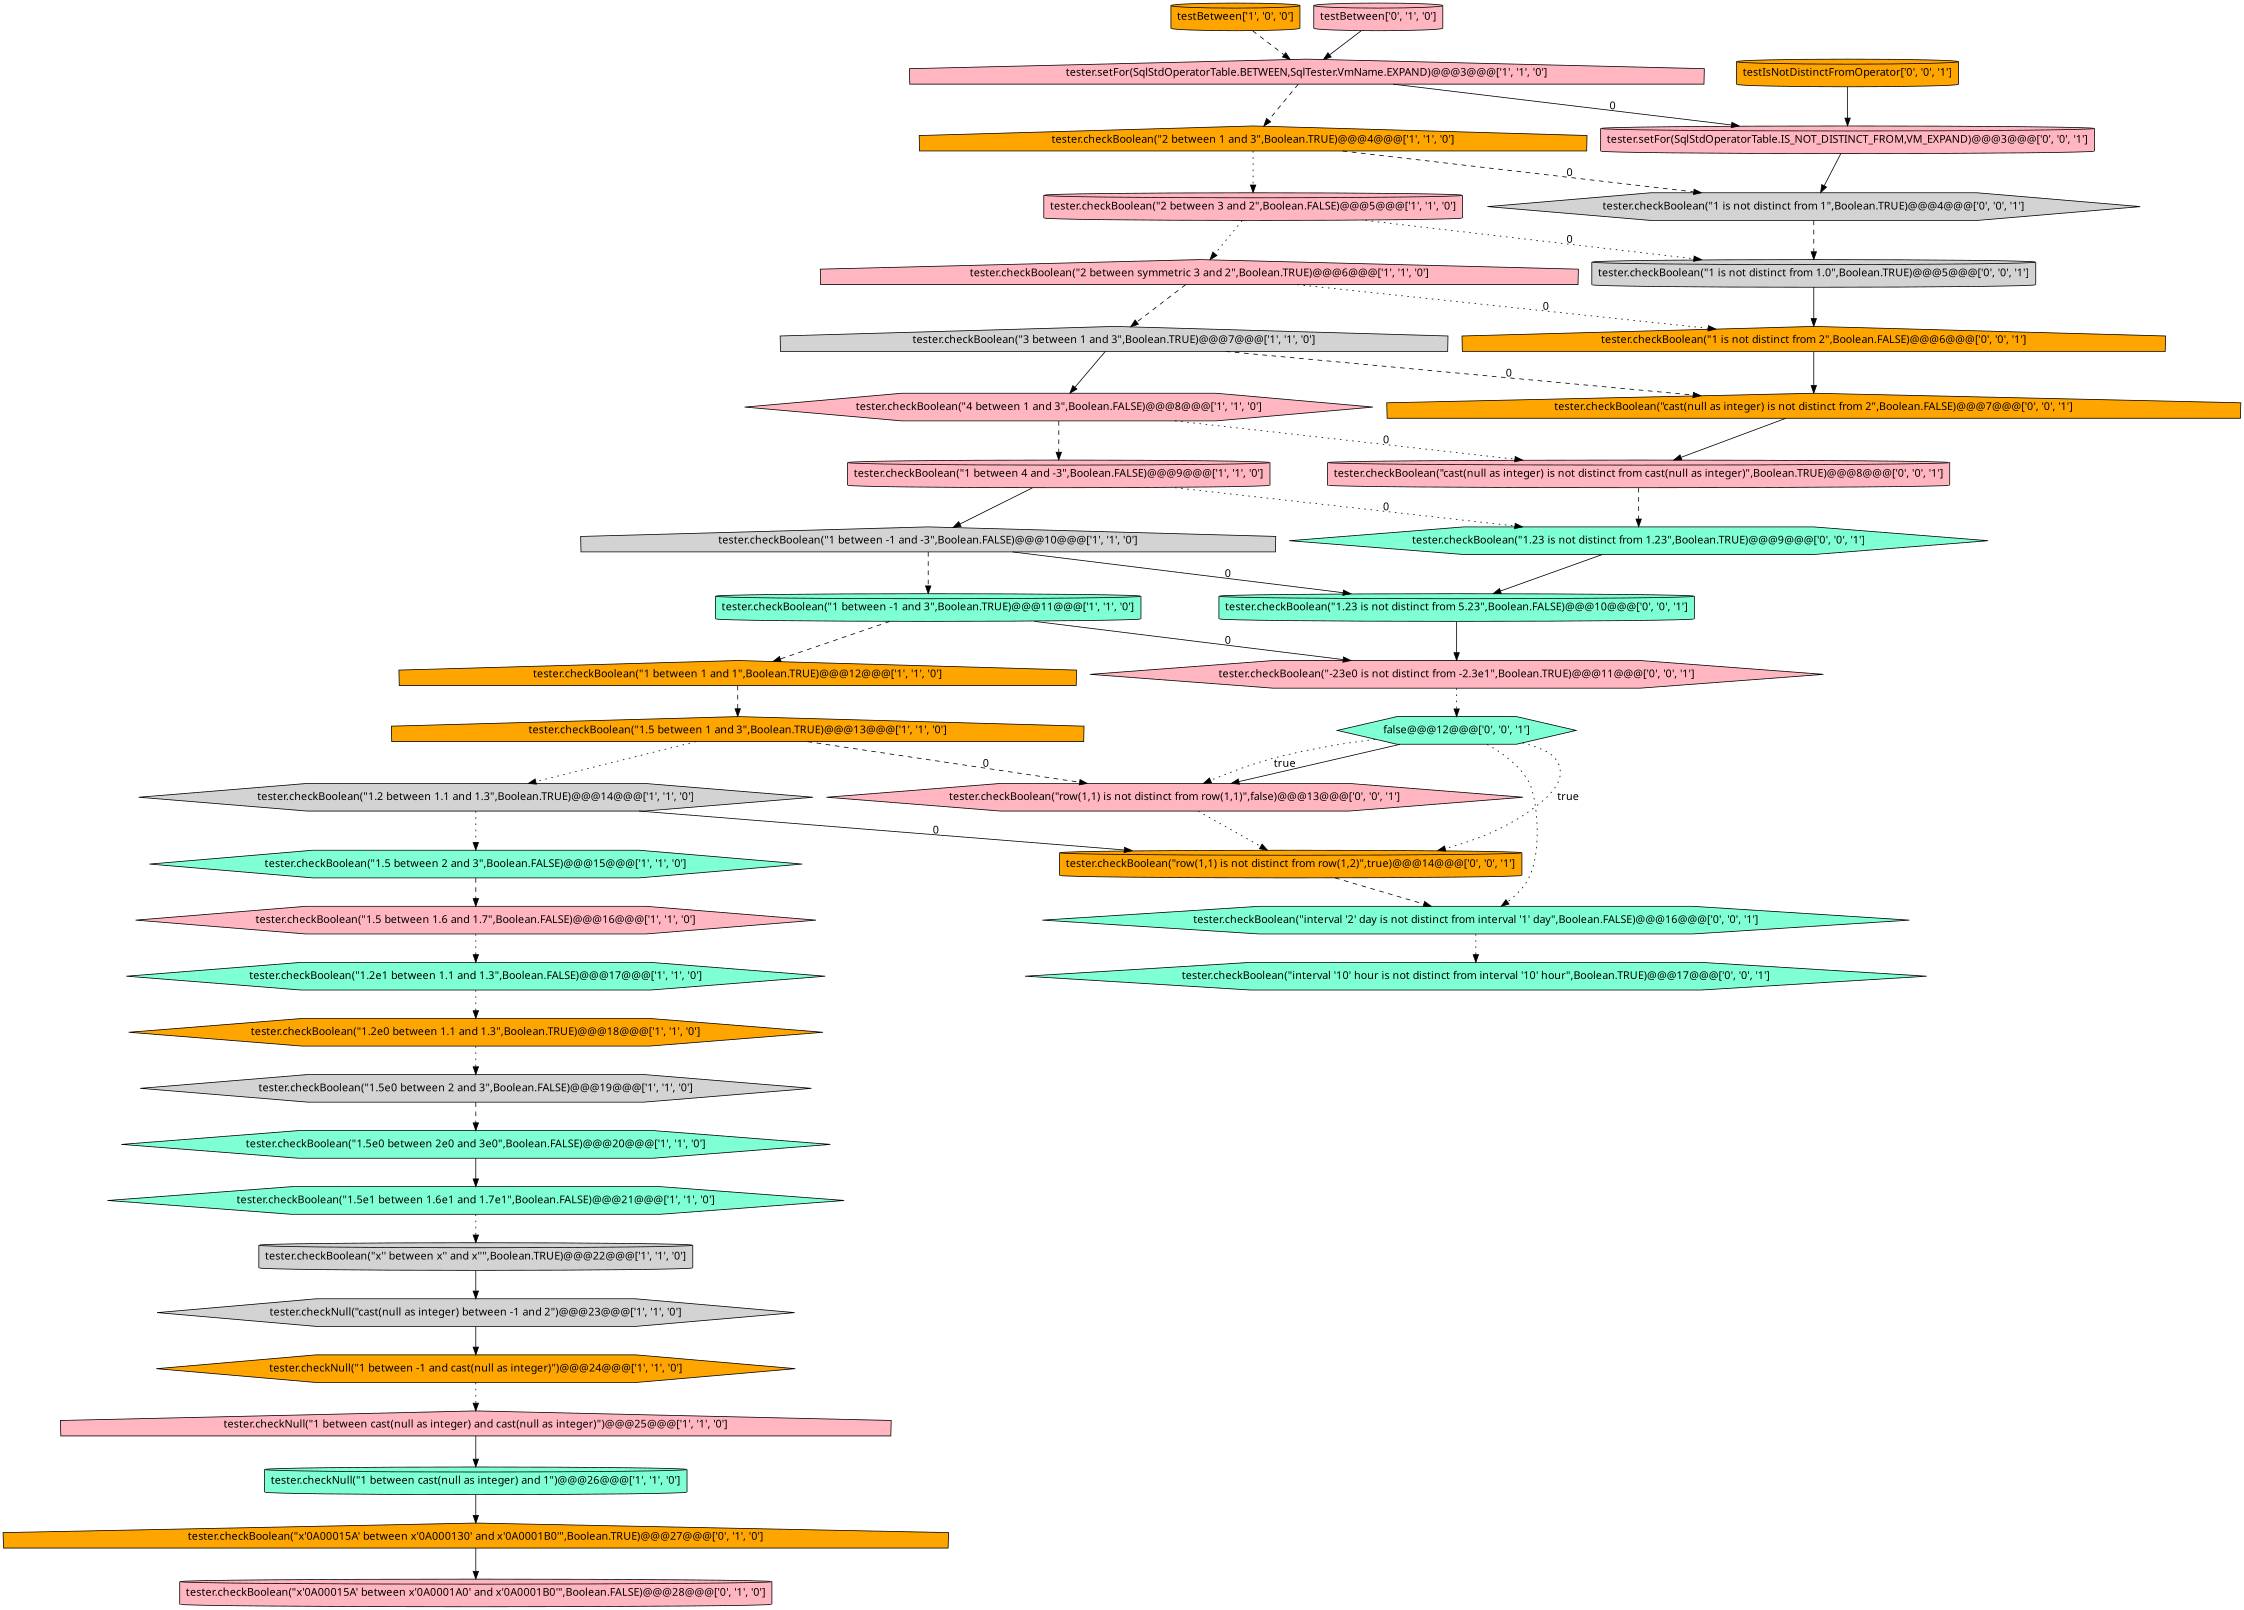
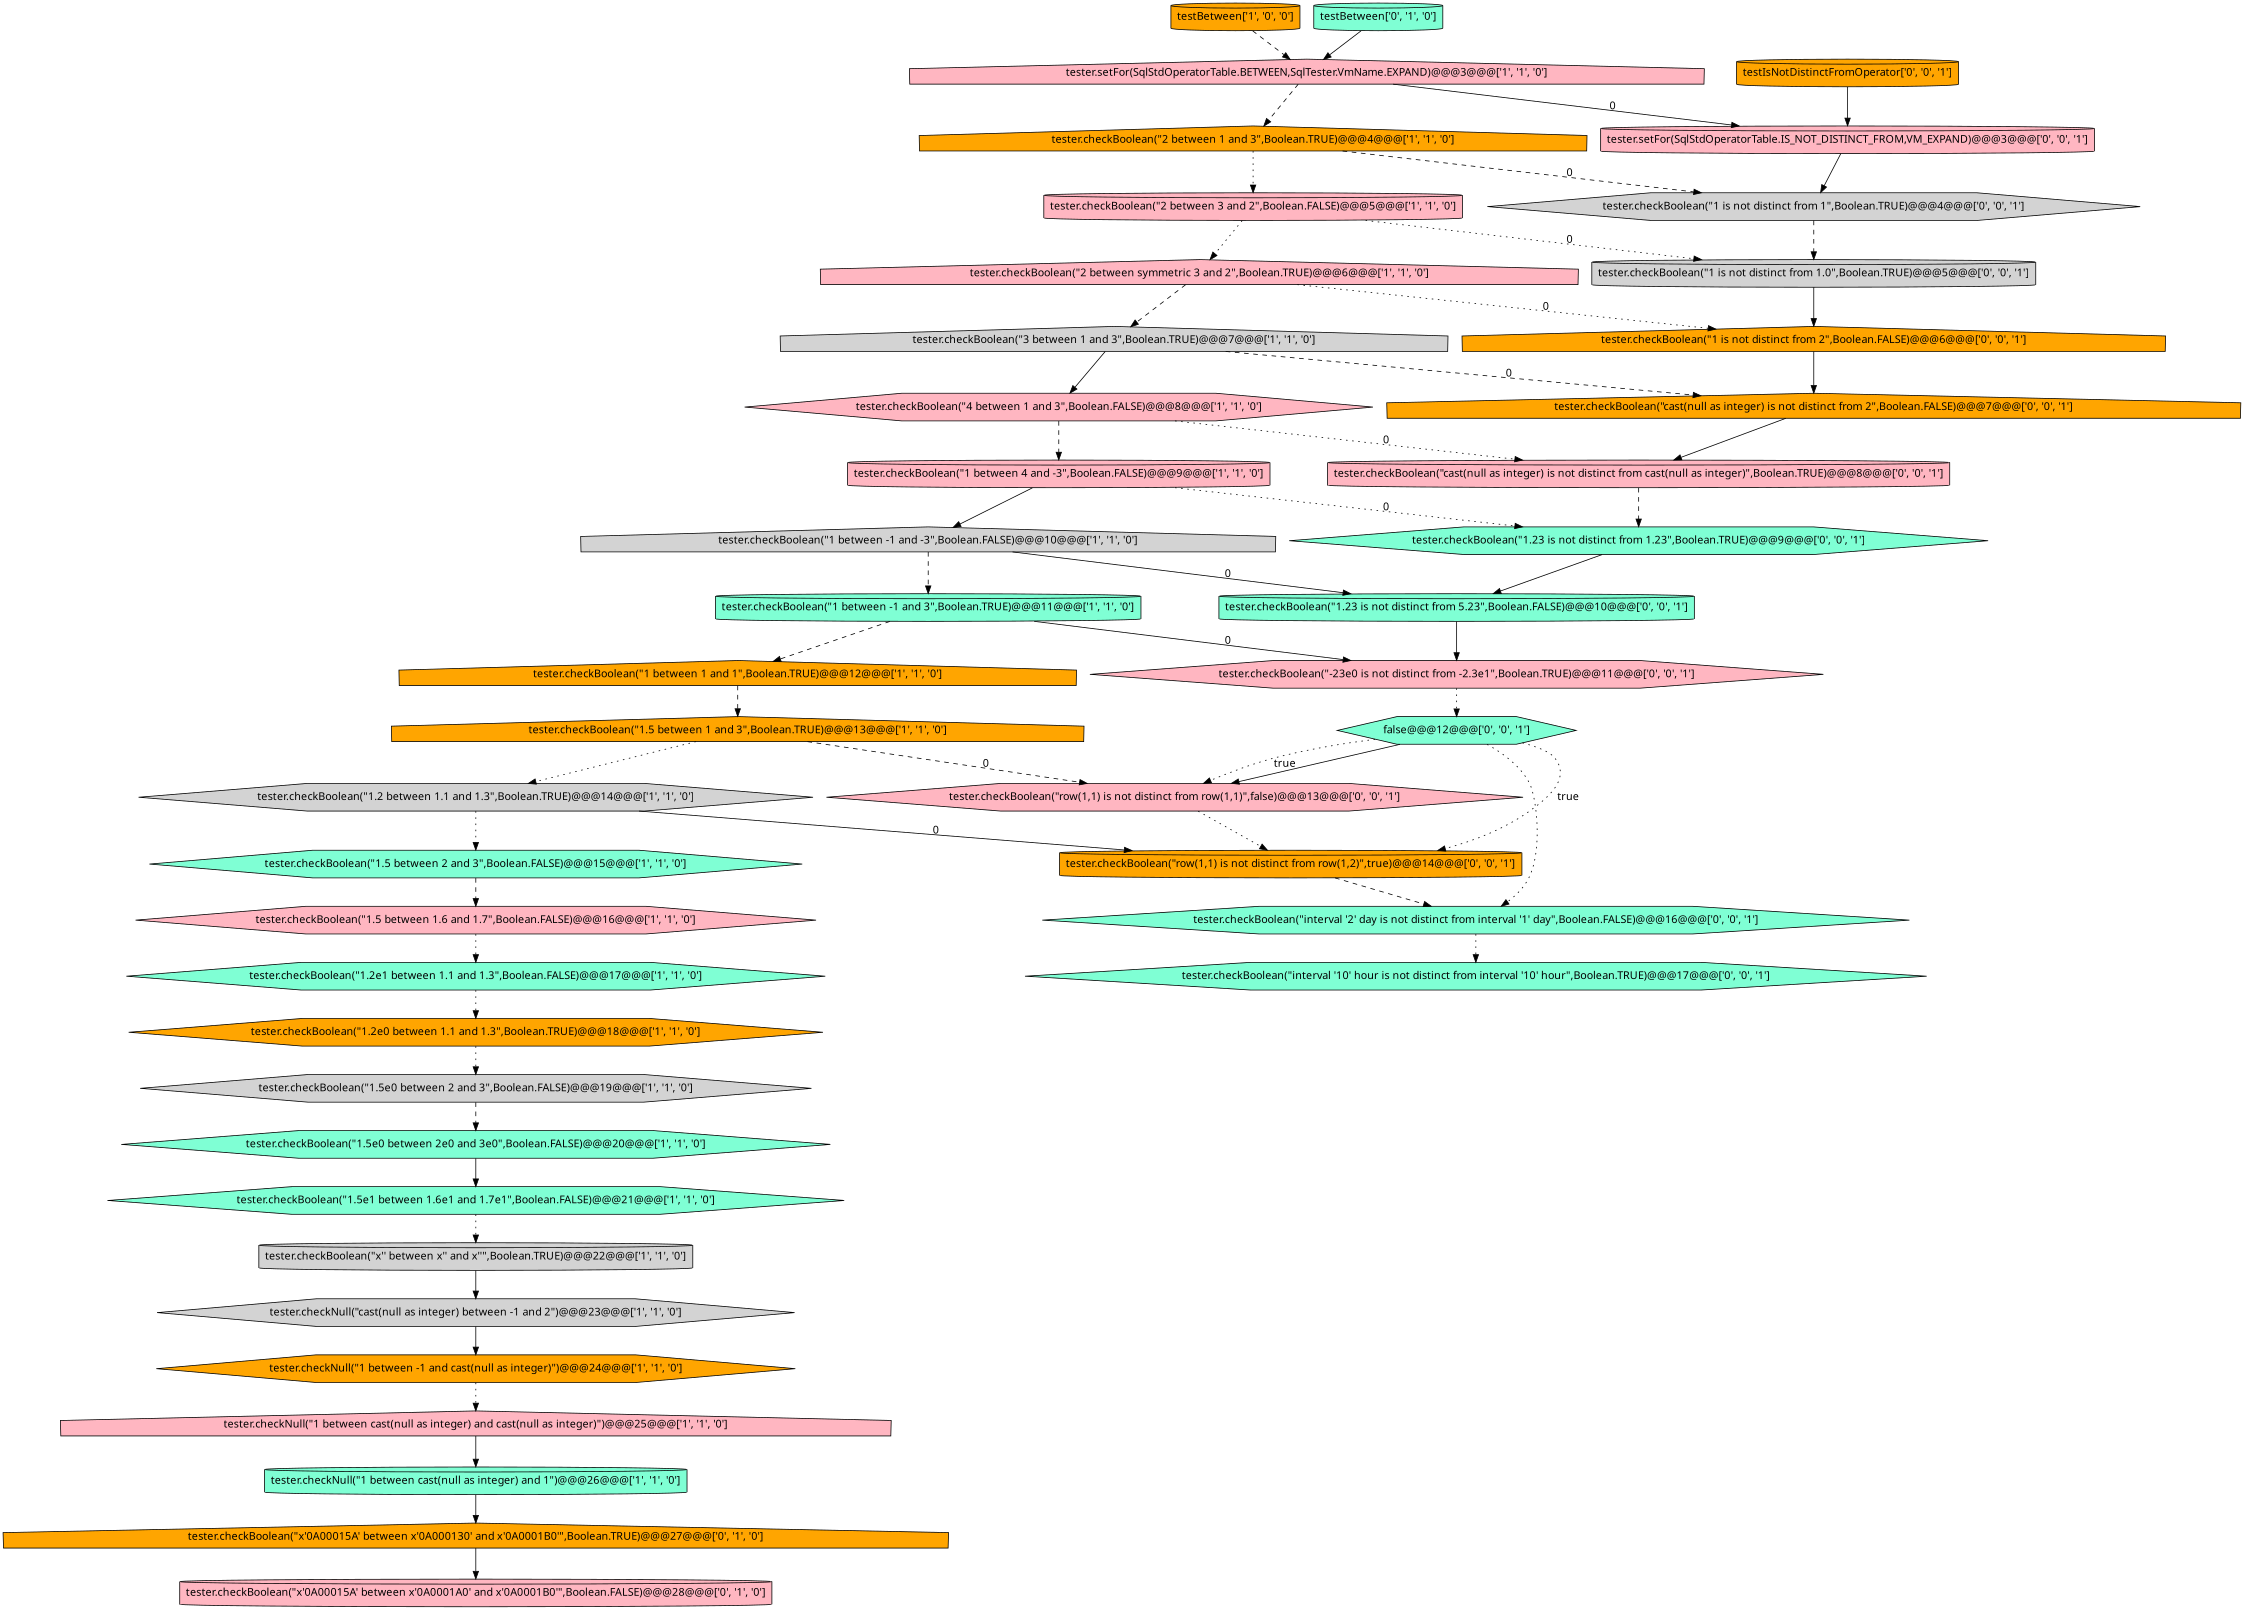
node "testBetween['0', '1', '0']": fillcolor lightpink -> aquamarine
